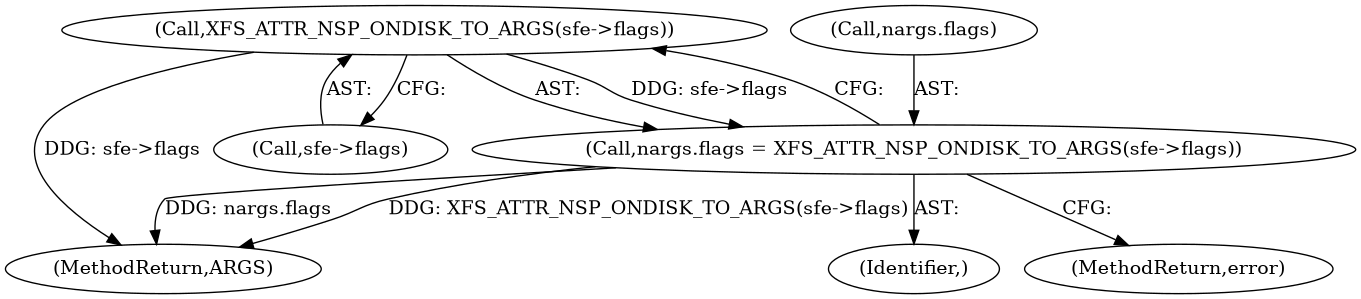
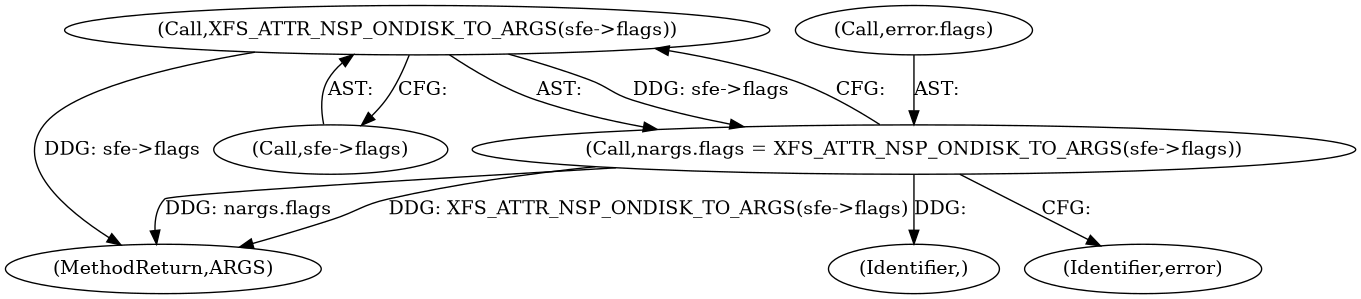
node "(Call,nargs.flags)": label "(Call,nargs.flags)" -> "(Call,error.flags)"
edge "(Call,nargs.flags = XFS_ATTR_NSP_ONDISK_TO_ARGS(sfe->flags))" -> "(Identifier,)": label "AST: " -> "DDG: "
node "(MethodReturn,error)": label "(MethodReturn,error)" -> "(Identifier,error)"
